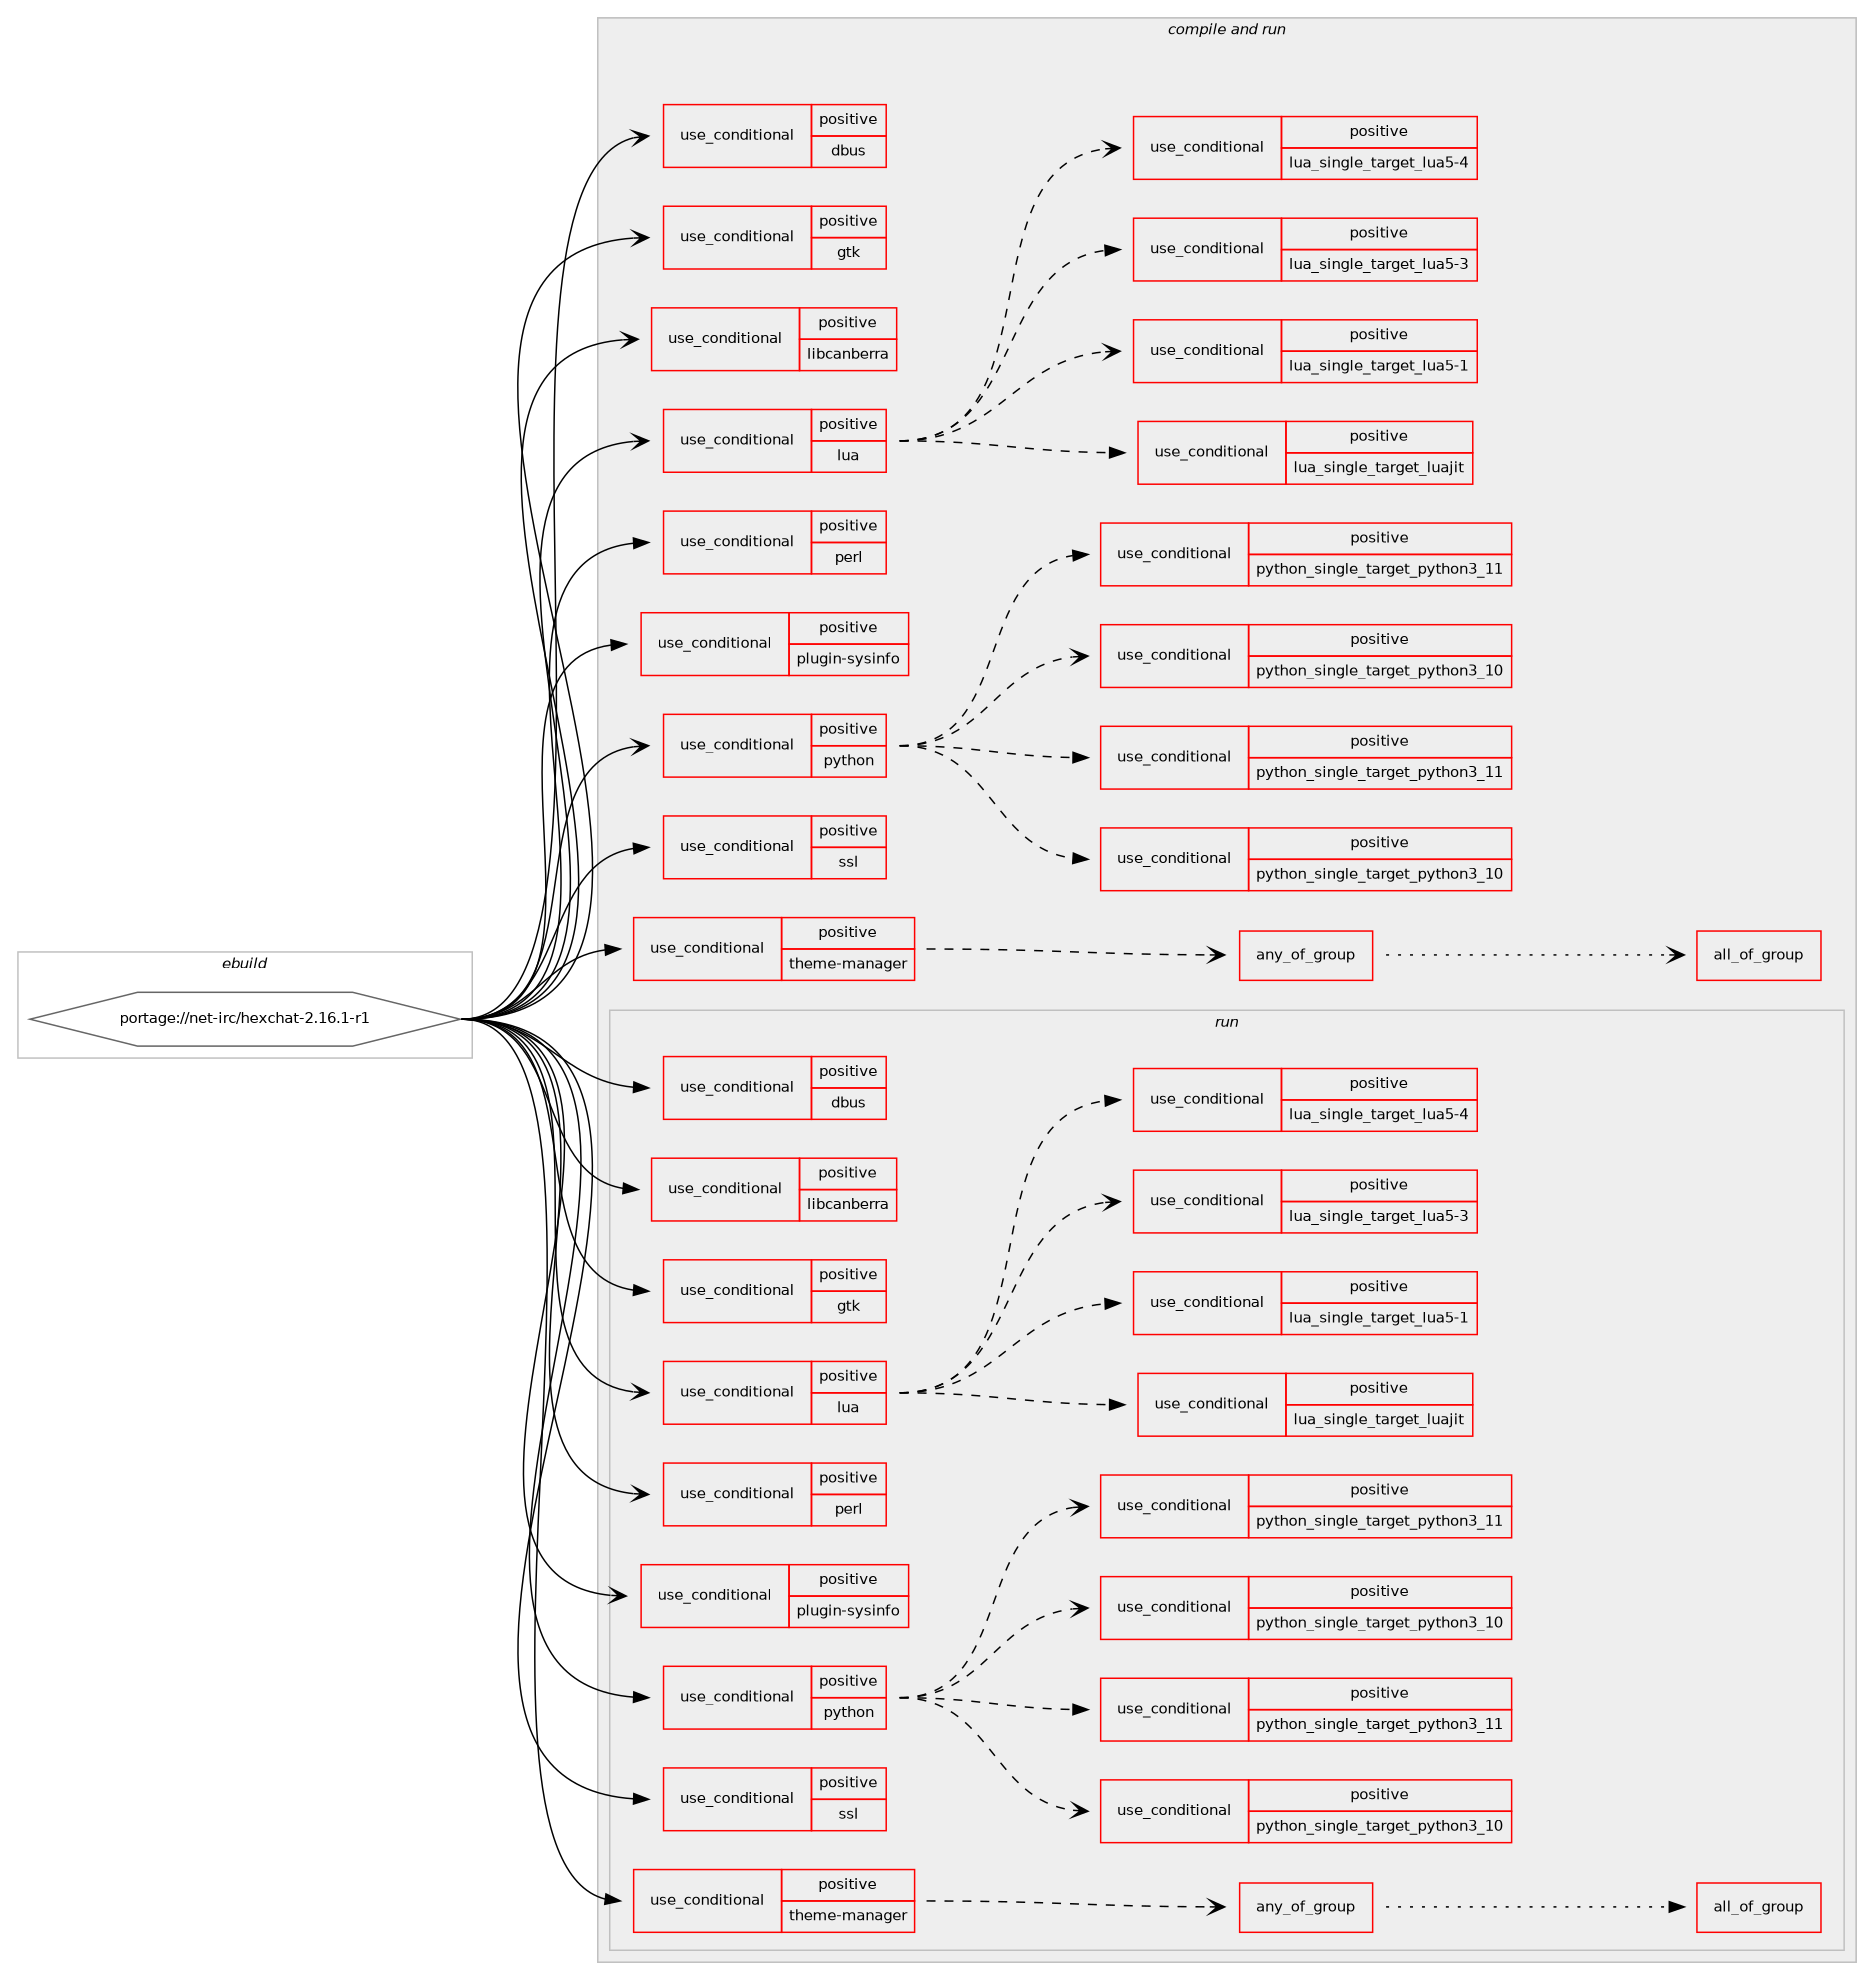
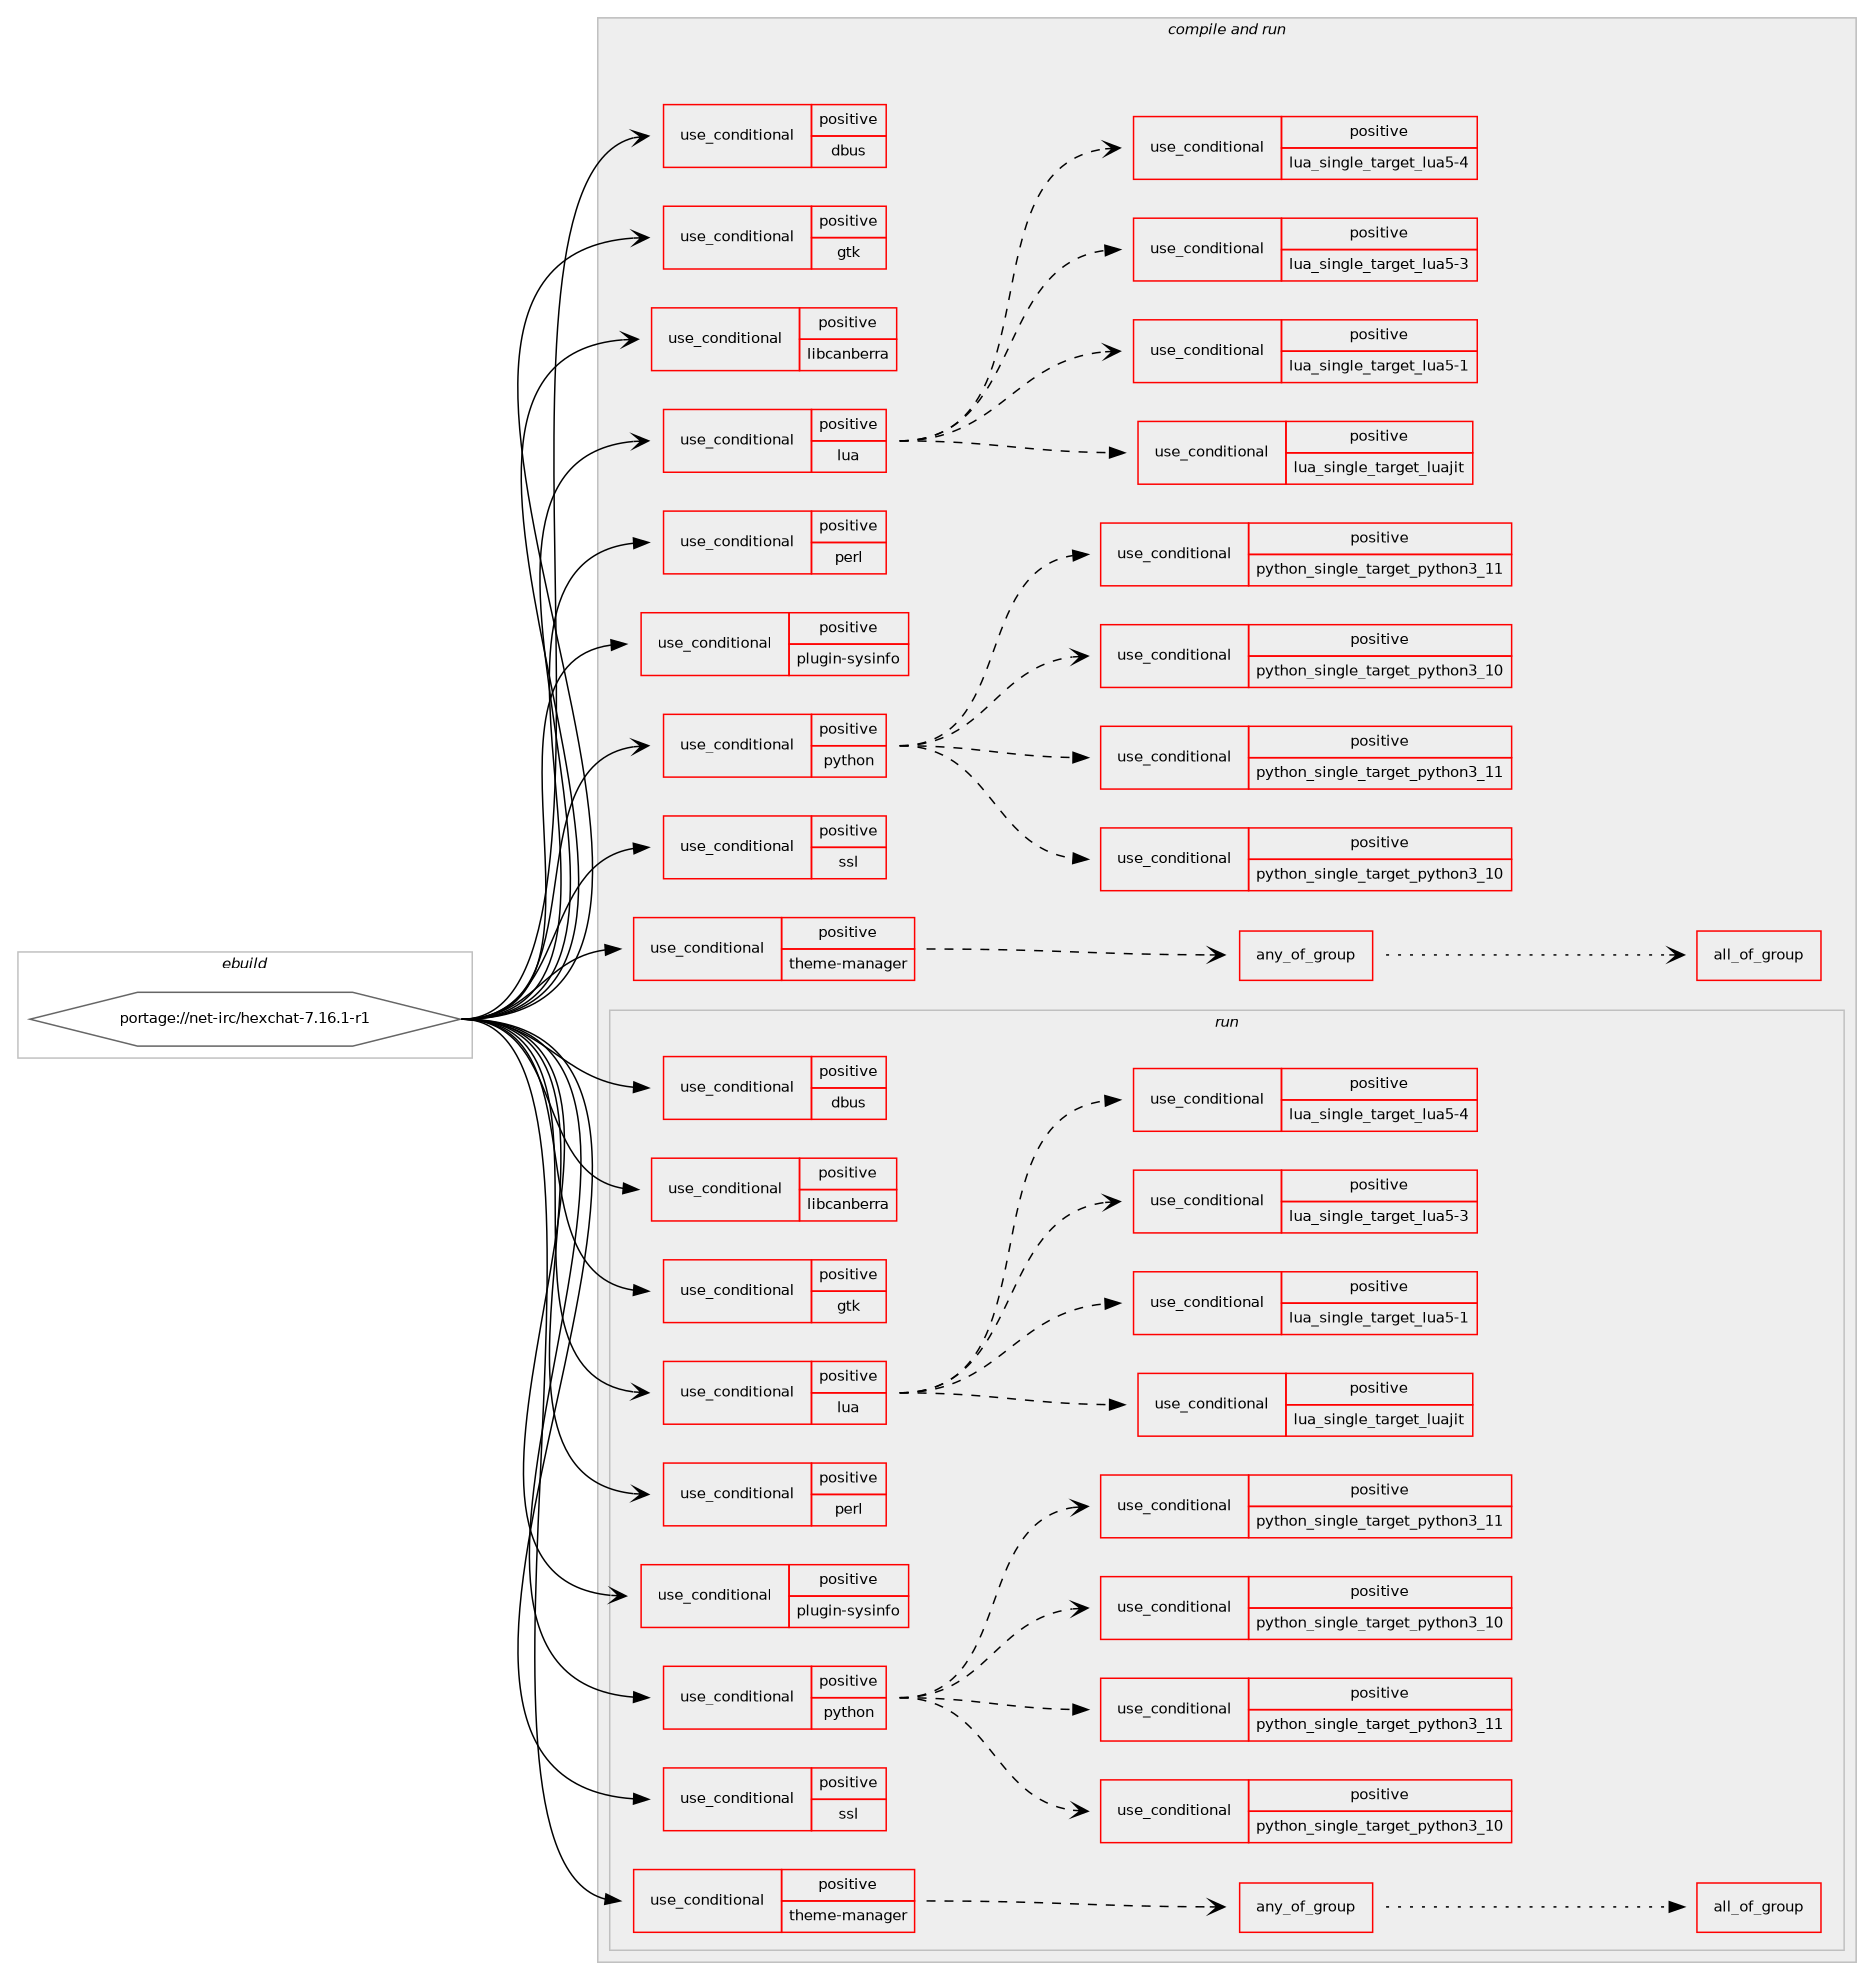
node "portage://net-irc/hexchat-2.16.1-r1": label "portage://net-irc/hexchat-2.16.1-r1" -> "portage://net-irc/hexchat-7.16.1-r1"
